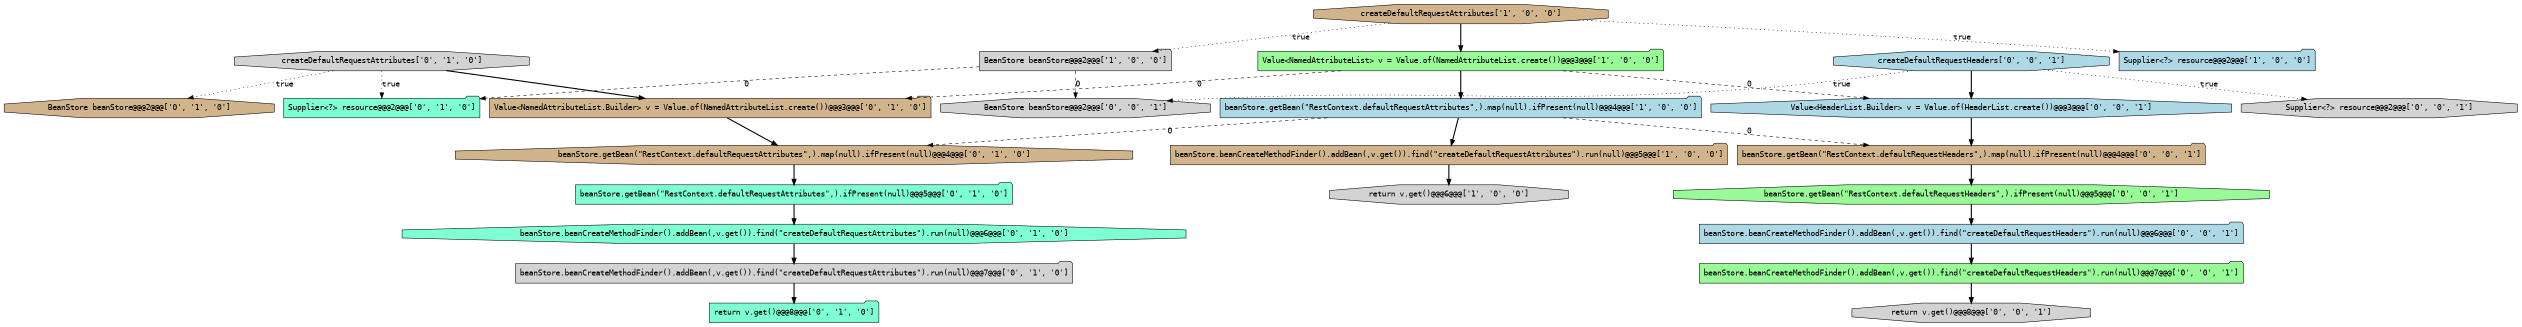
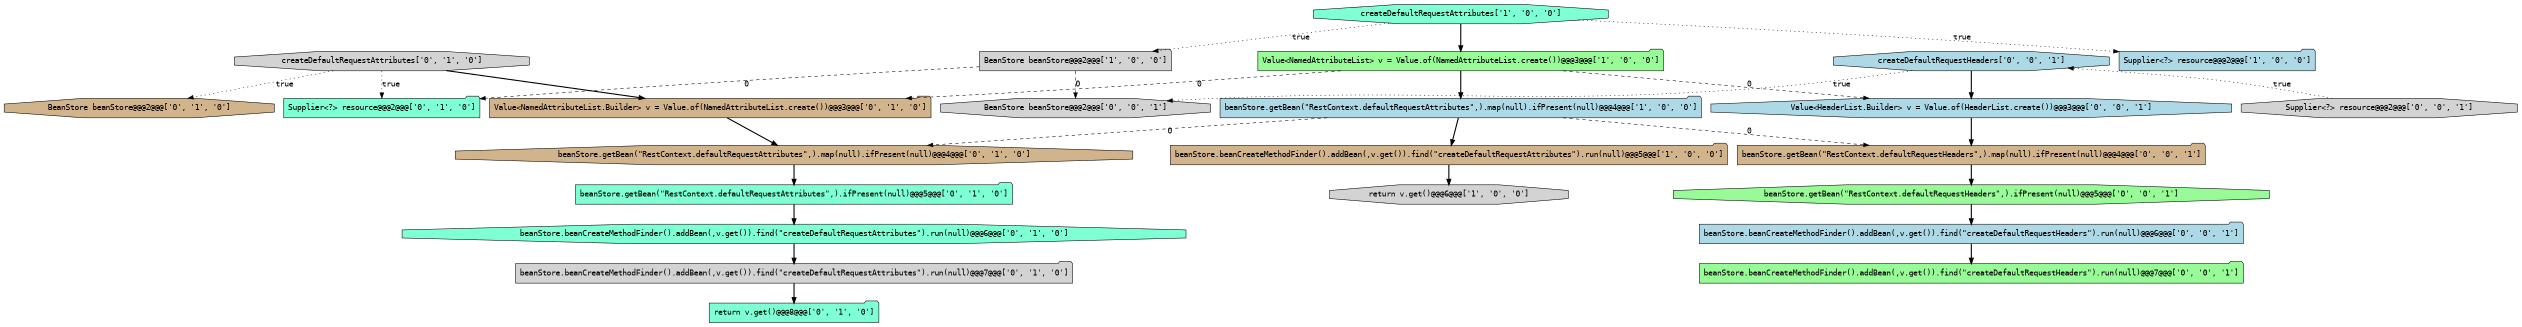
node "createDefaultRequestAttributes['1', '0', '0']": fillcolor tan -> aquamarine
edge "createDefaultRequestHeaders['0', '0', '1']" -> "Supplier<?> resource@@@2@@@['0', '0', '1']": reversed
node "return v.get()@@@8@@@['0', '0', '1']": removed
